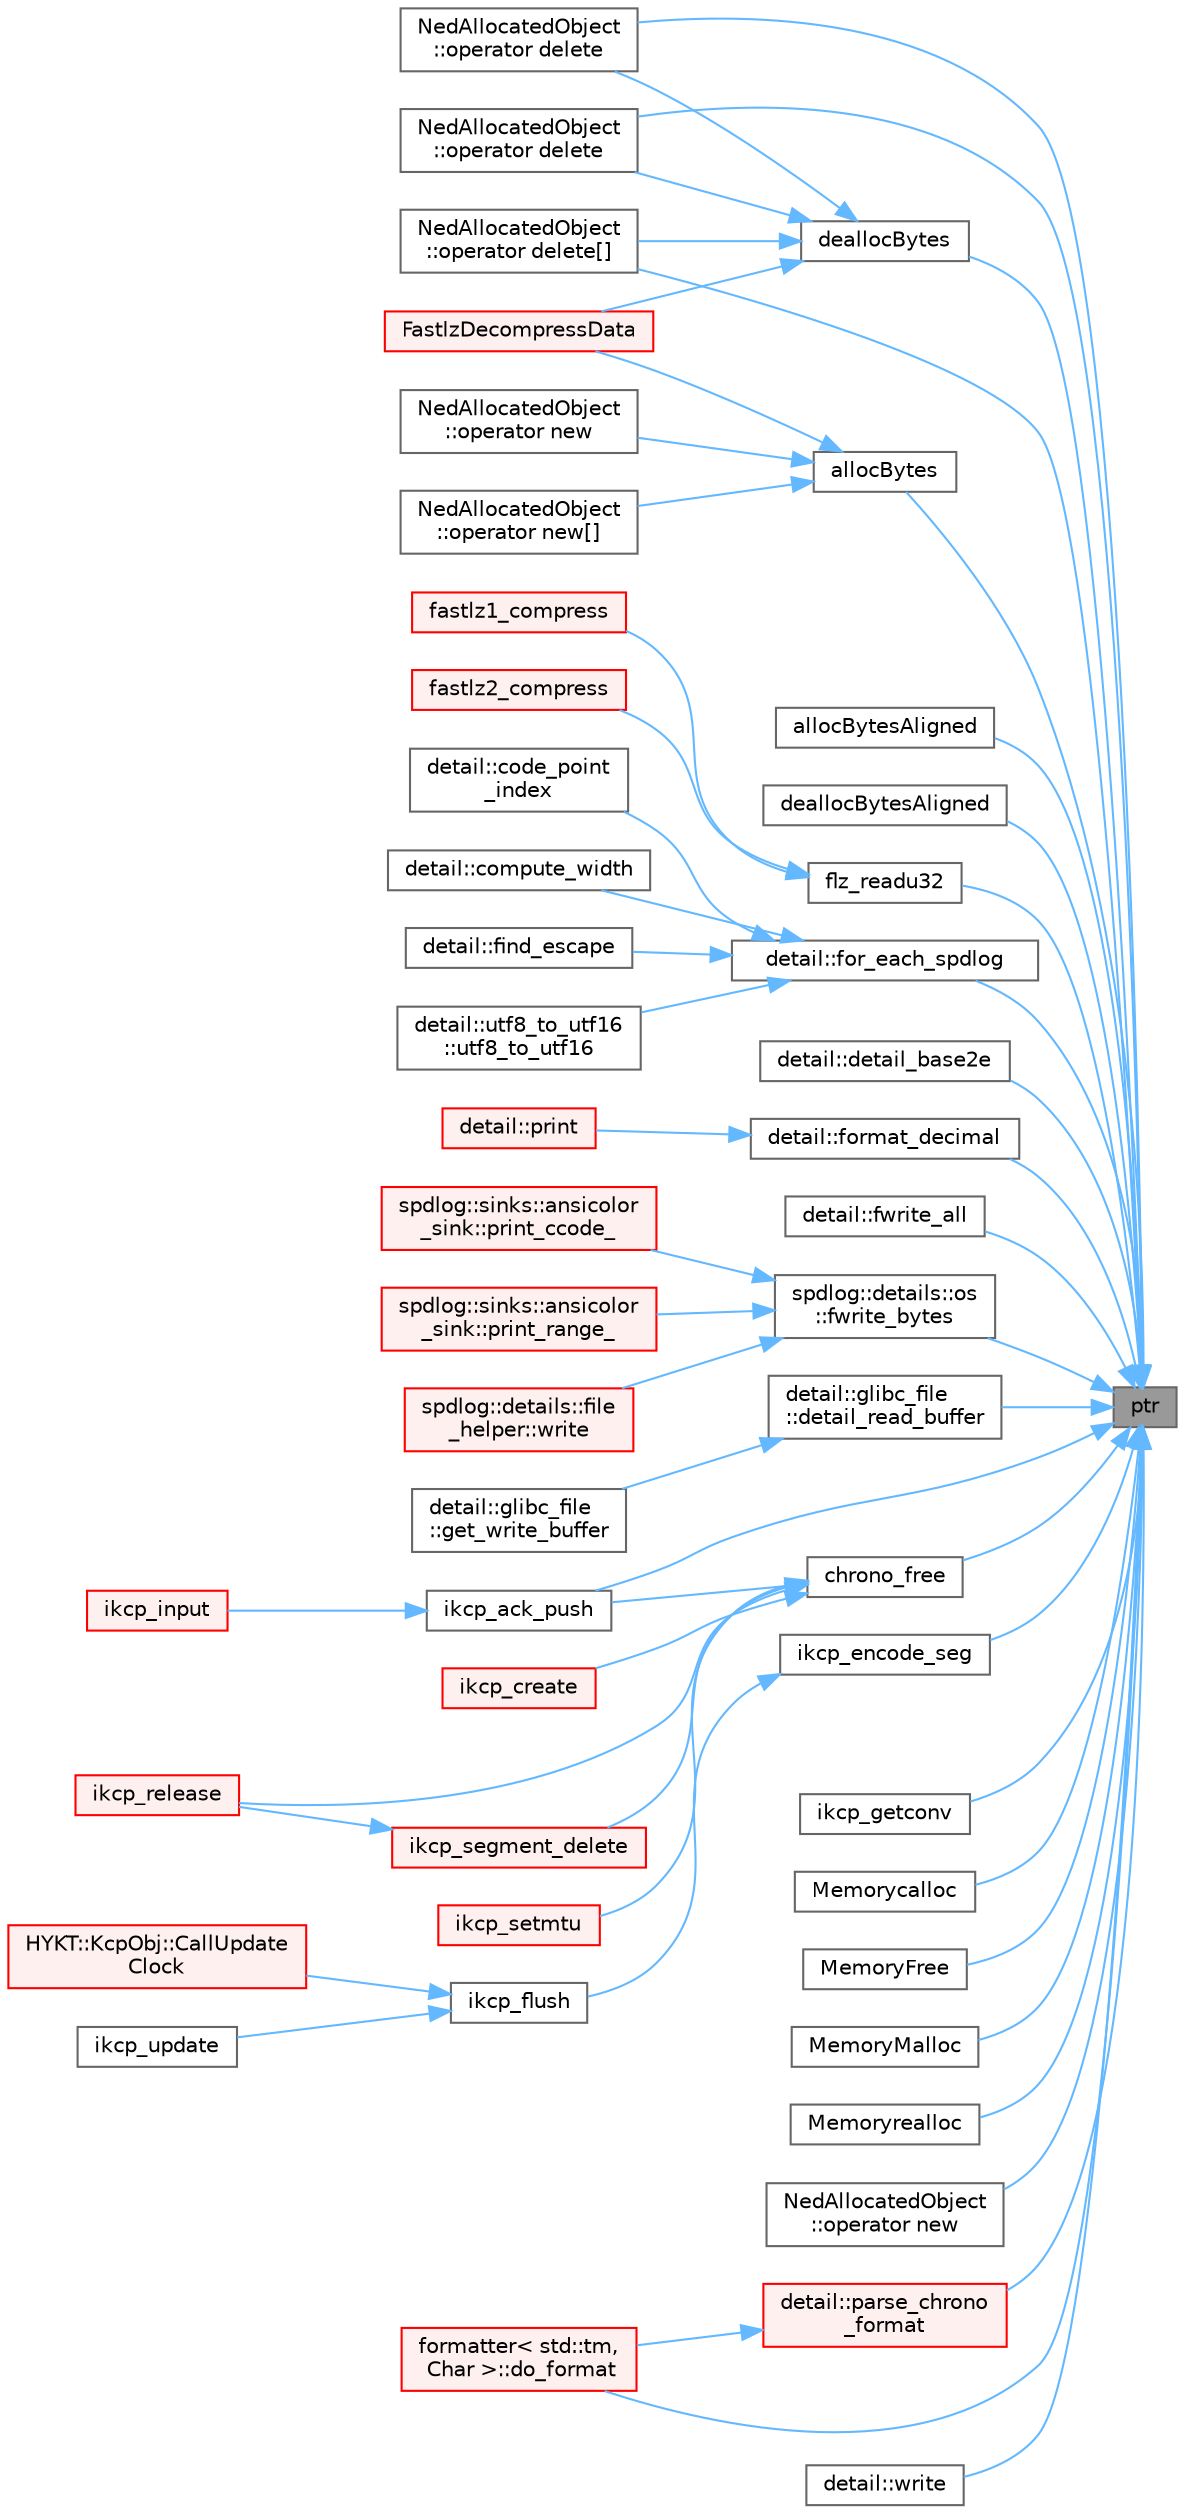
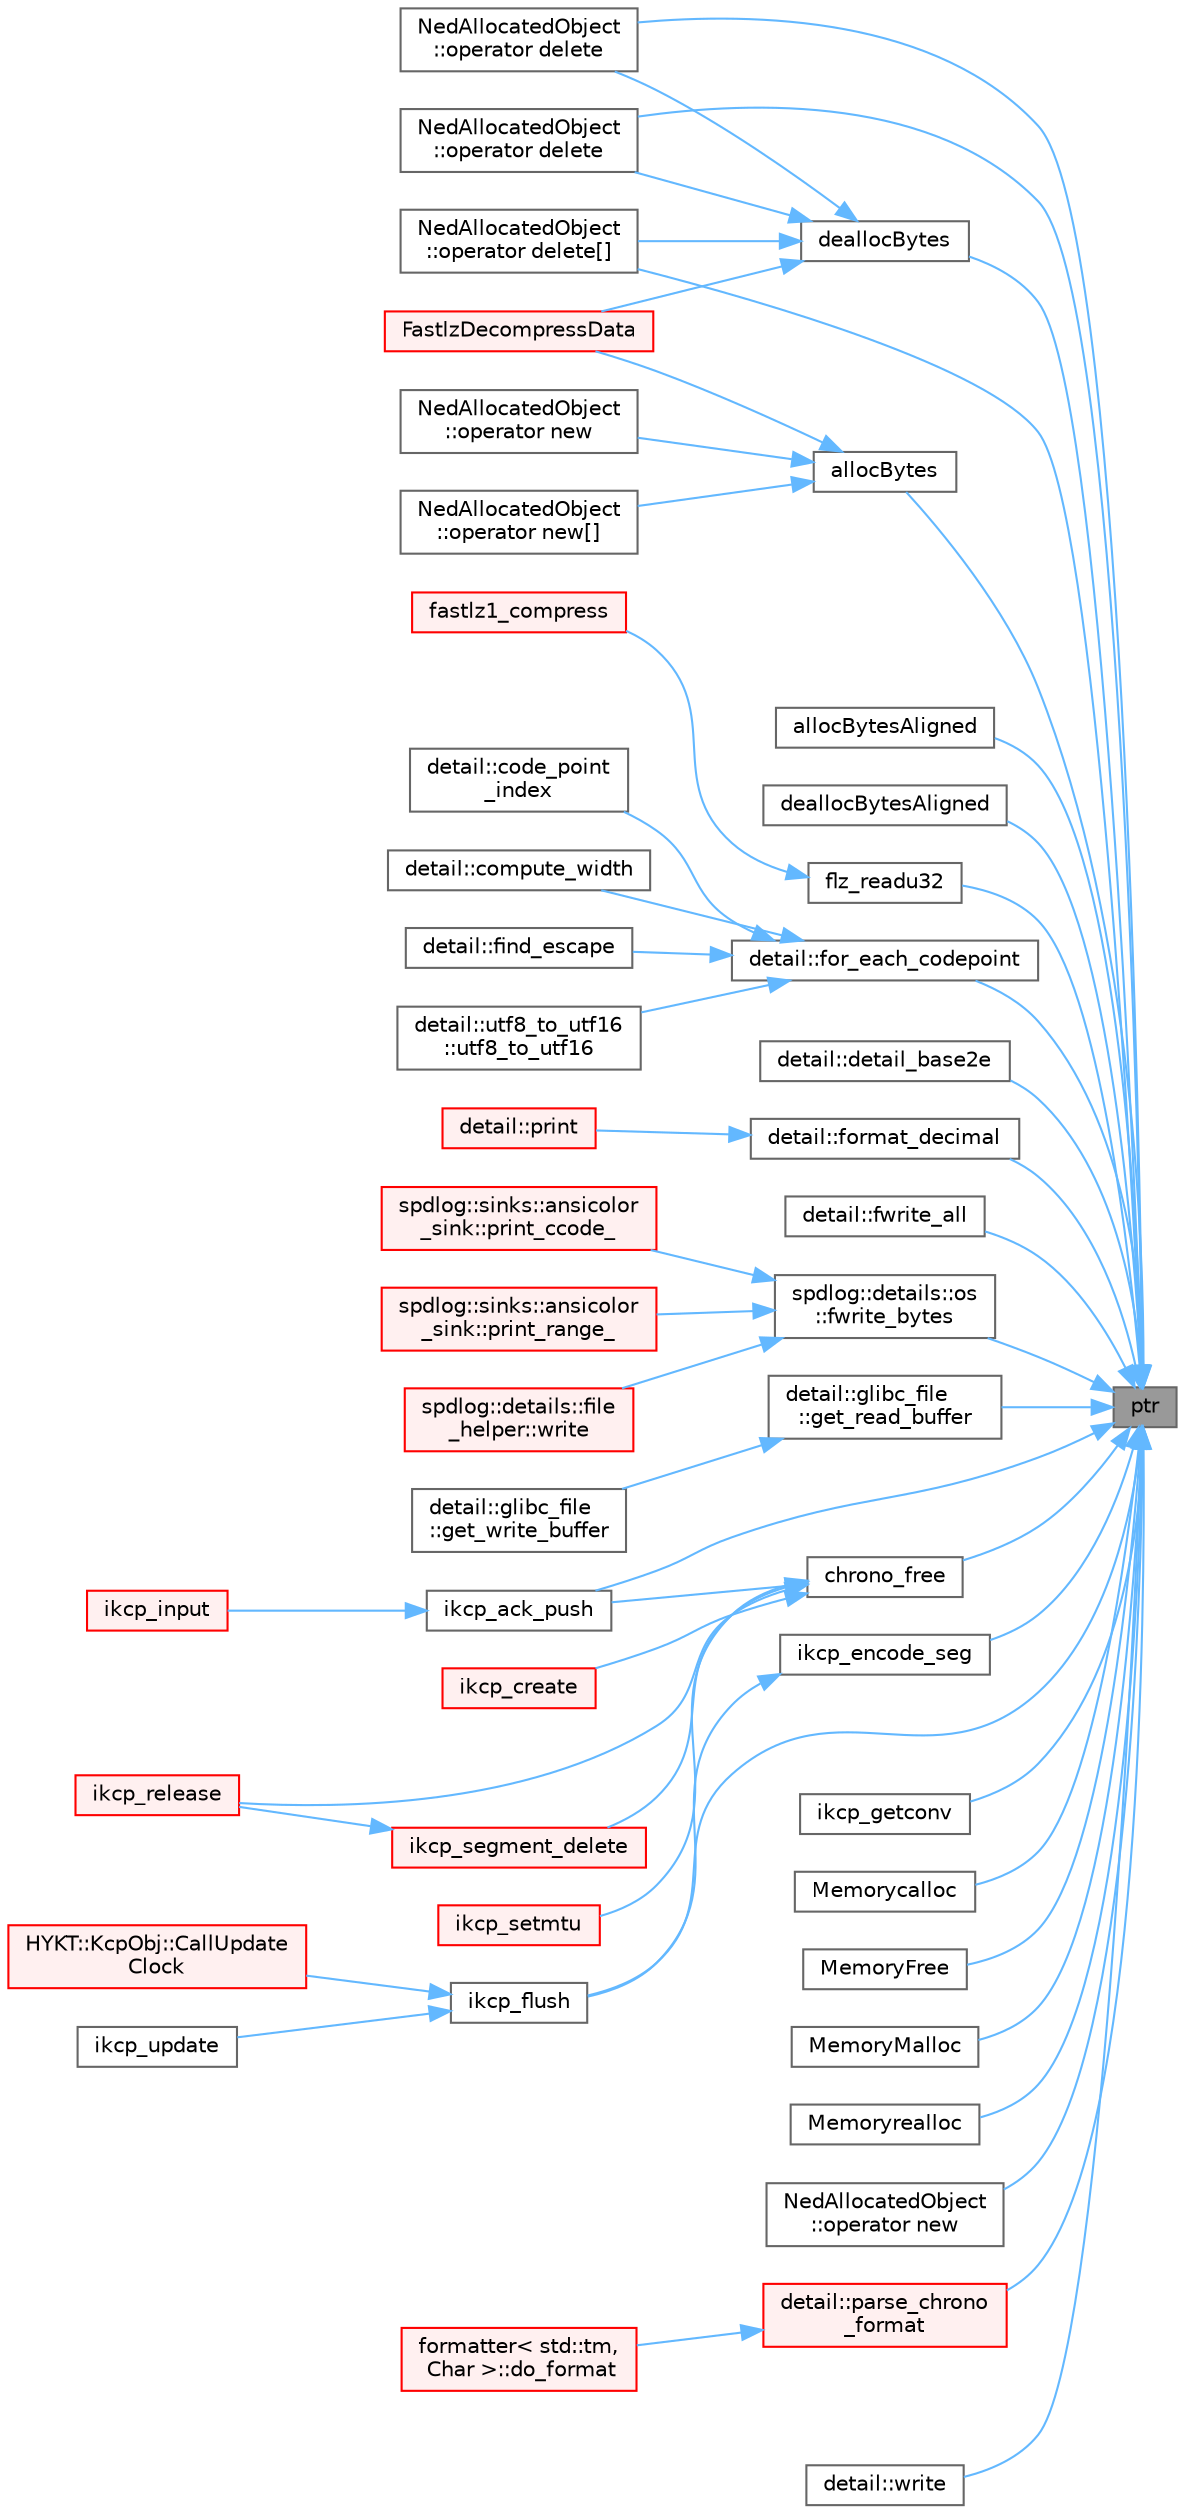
node "fastlz2_compress": removed
node "detail::for_each_spdlog": label "detail::for_each_spdlog" -> "detail::for_each_codepoint"
node "detail::glibc_file ::detail_read_buffer": label "detail::glibc_file ::detail_read_buffer" -> "detail::glibc_file ::get_read_buffer"
edge "formatter< std::tm, Char >::do_format" -> "ptr": now "ikcp_flush" -> "ptr"
